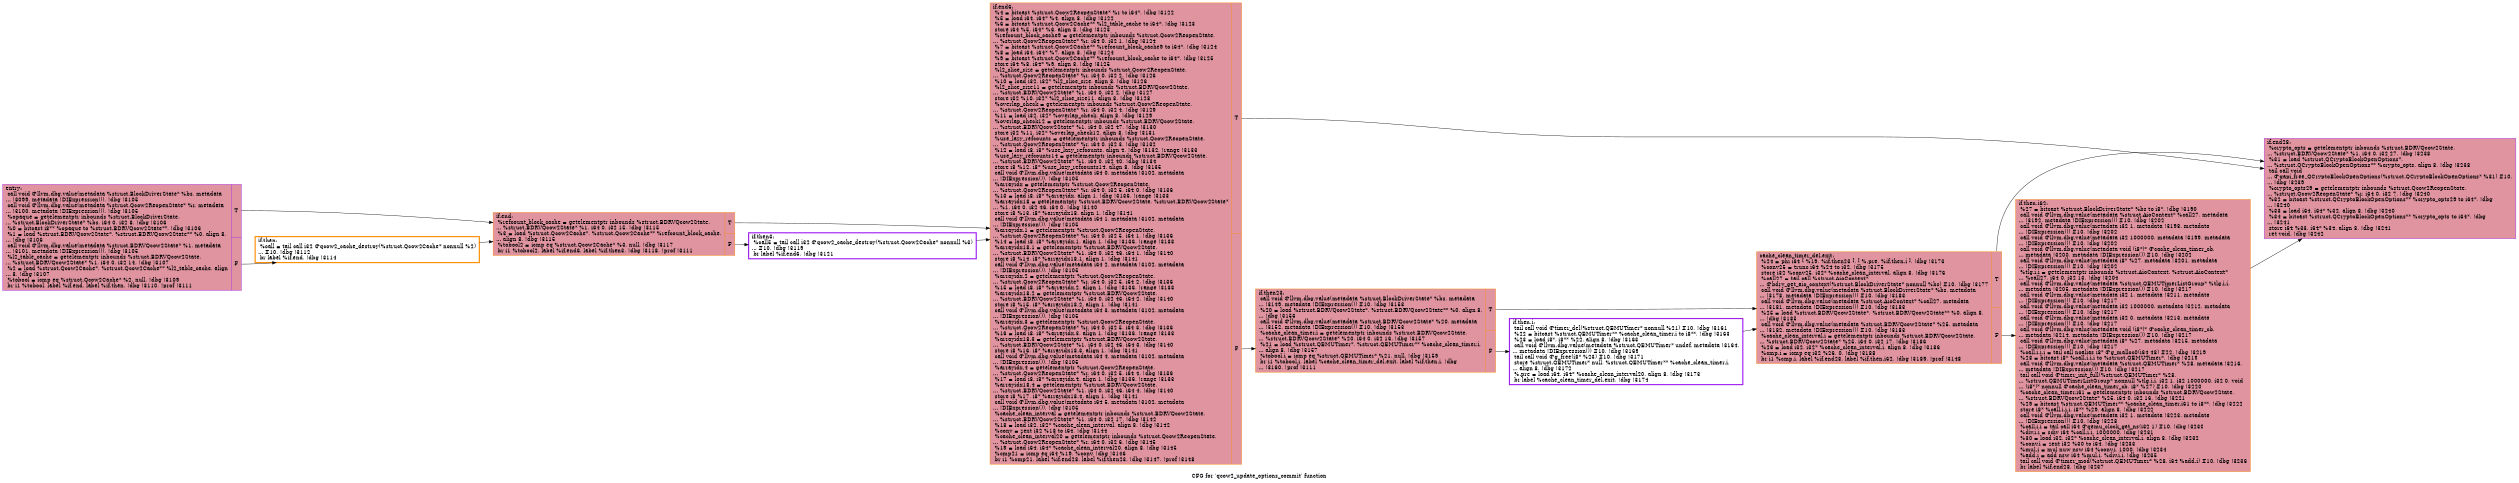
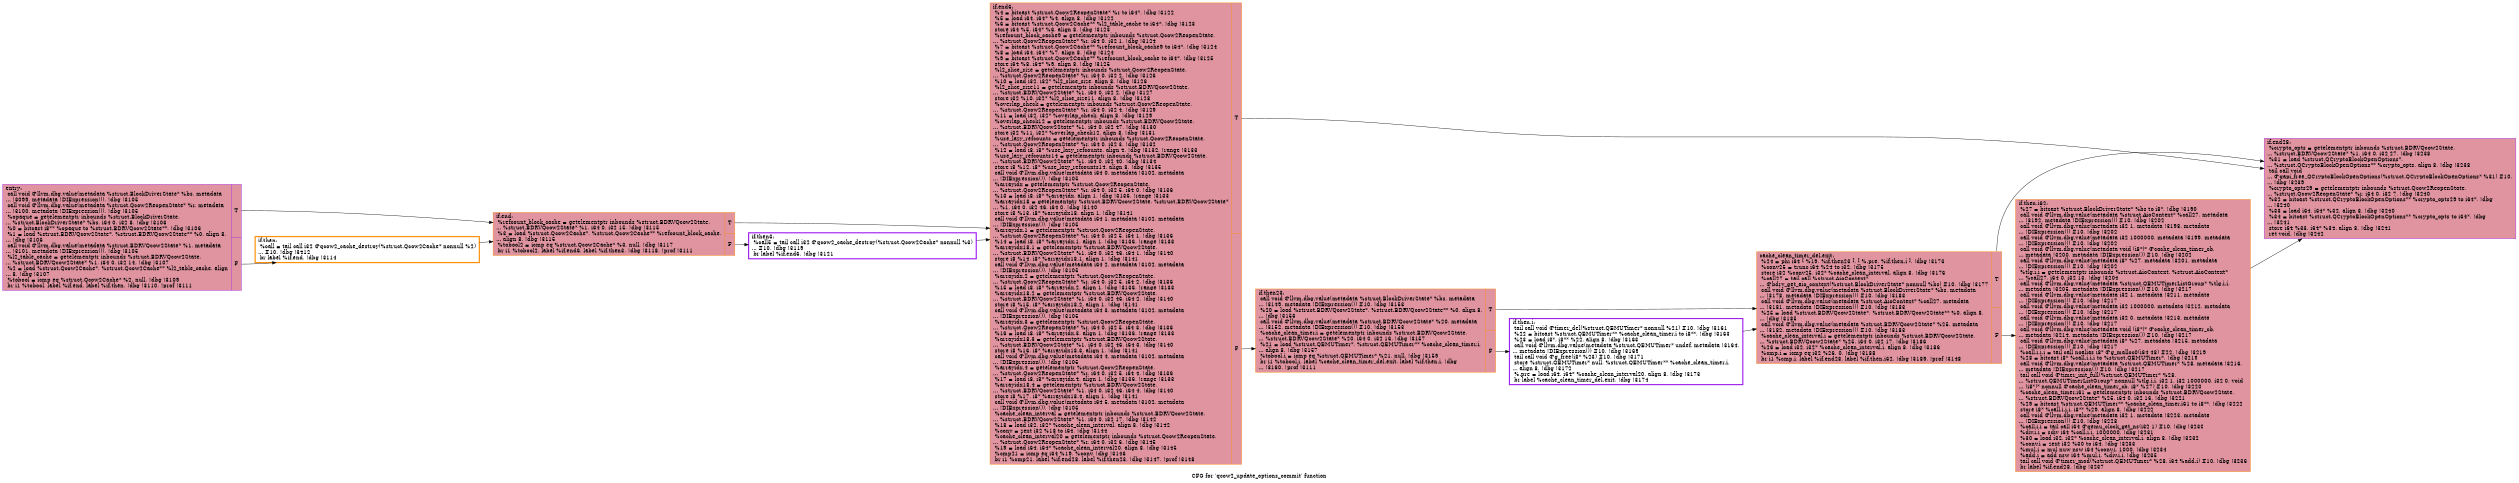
node "if.then:": text "... #10, !dbg !3112" -> "... #10, !dbg !3412"
